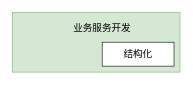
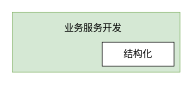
node "业务服务开发": moved (102, 27) -> (93, 27)
